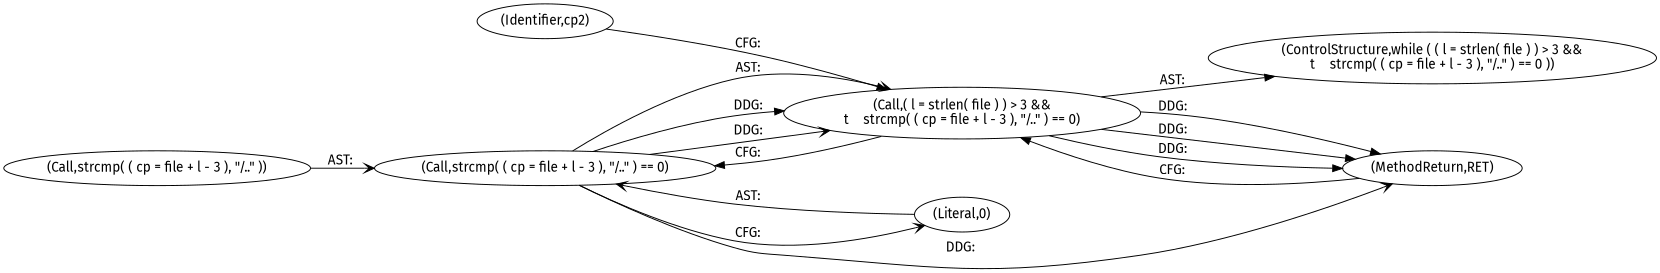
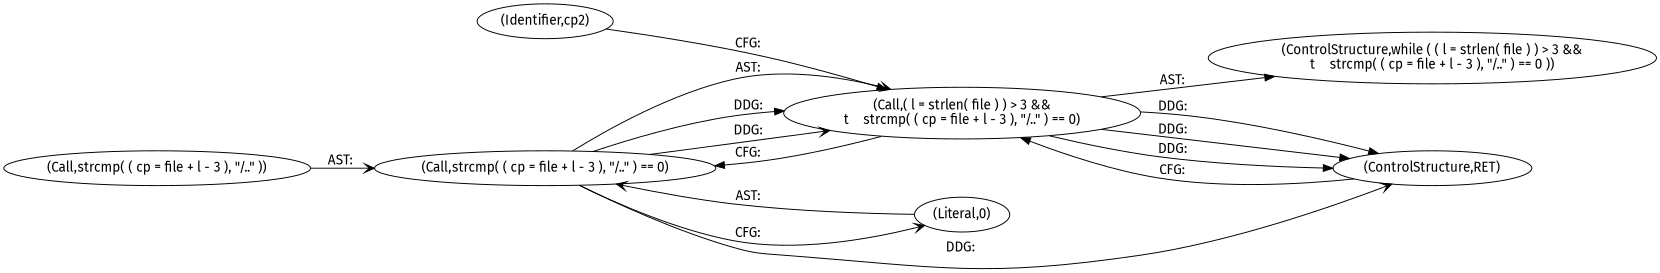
node "(MethodReturn,RET)": label "(MethodReturn,RET)" -> "(ControlStructure,RET)"
